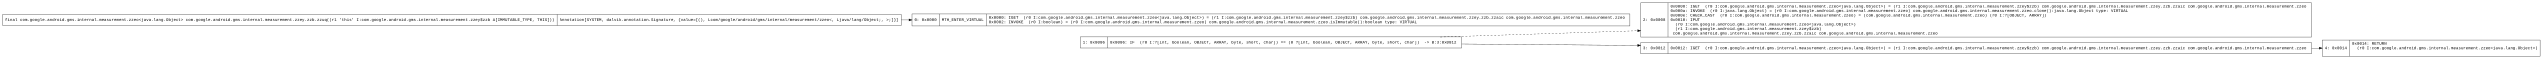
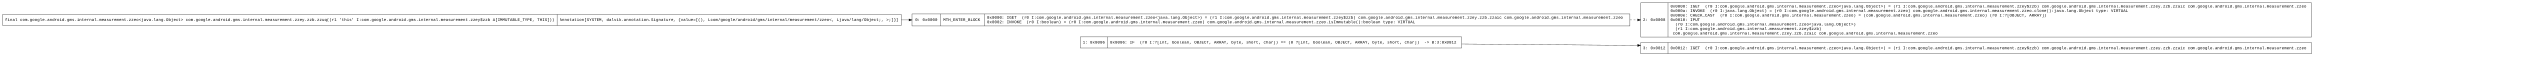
node "0: 0x0000": text "MTH_ENTER_VIRTUAL" -> "MTH_ENTER_BLOCK"
edge "1: 0x0006" -> "2: 0x0008": now "0: 0x0000" -> "2: 0x0008"
node "4: 0x0014": removed
